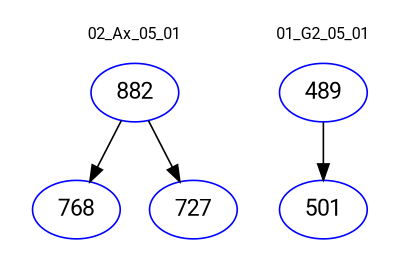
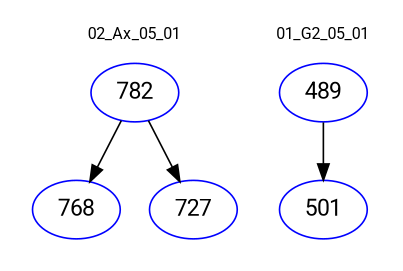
node "882": label "882" -> "782"
